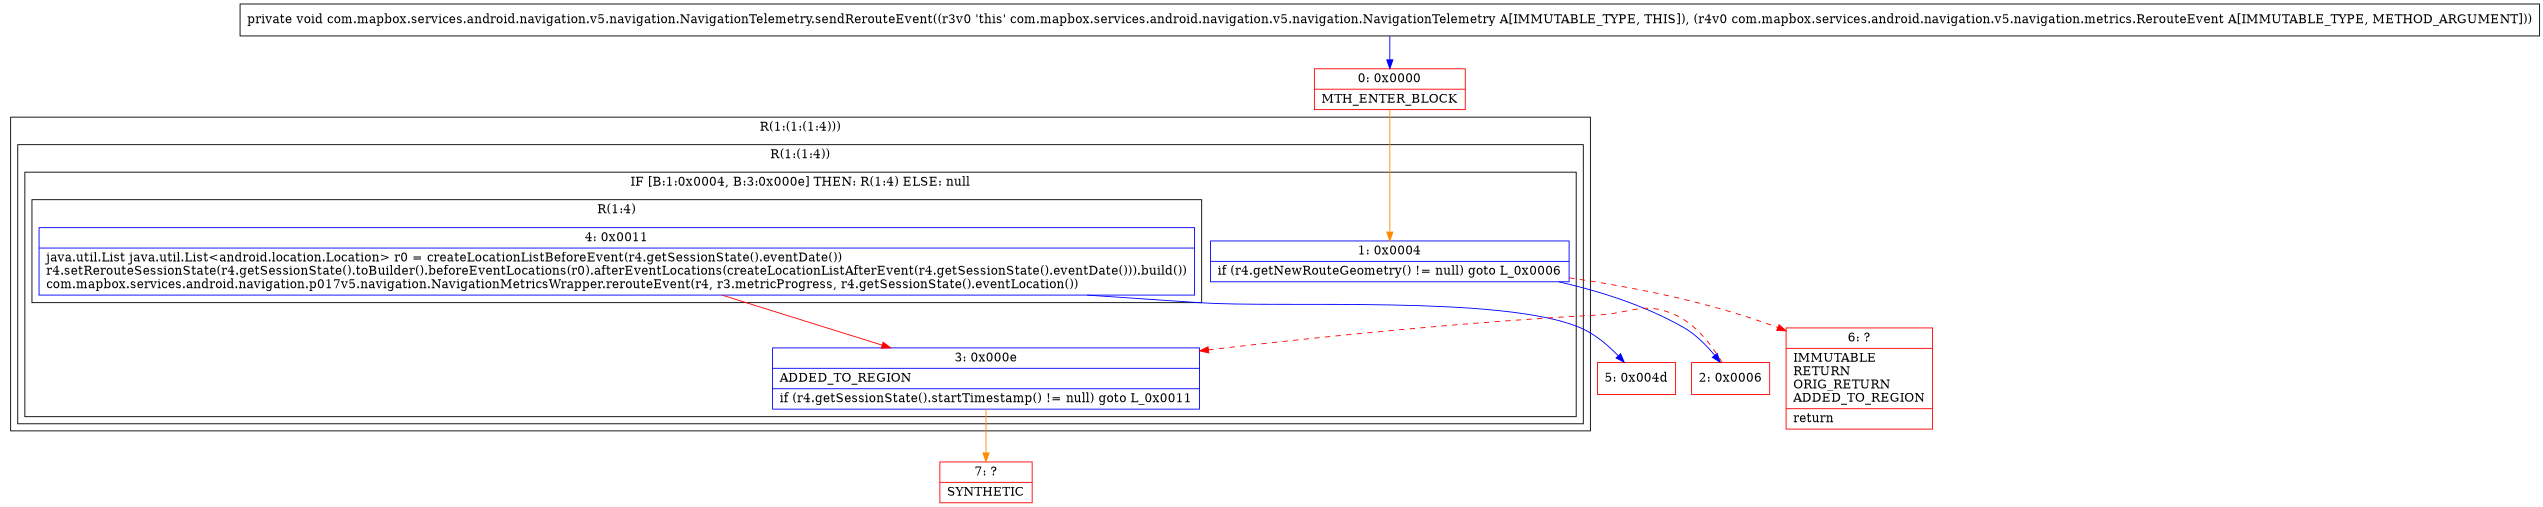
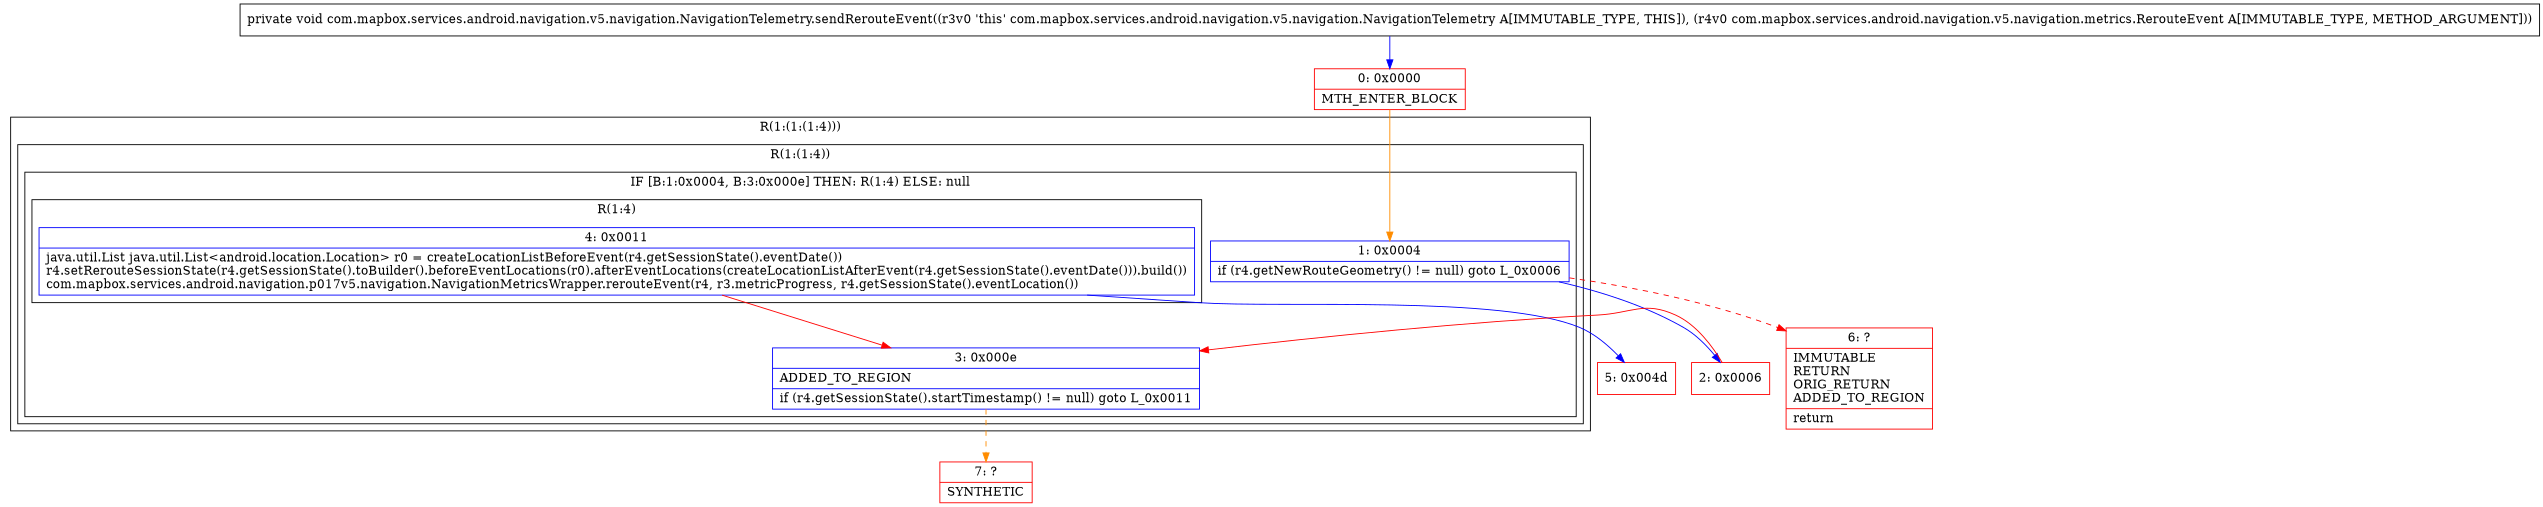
edge "2: 0x0006" -> "3: 0x000e": style dashed -> solid
edge "3: 0x000e" -> "7: ?": style solid -> dashed
